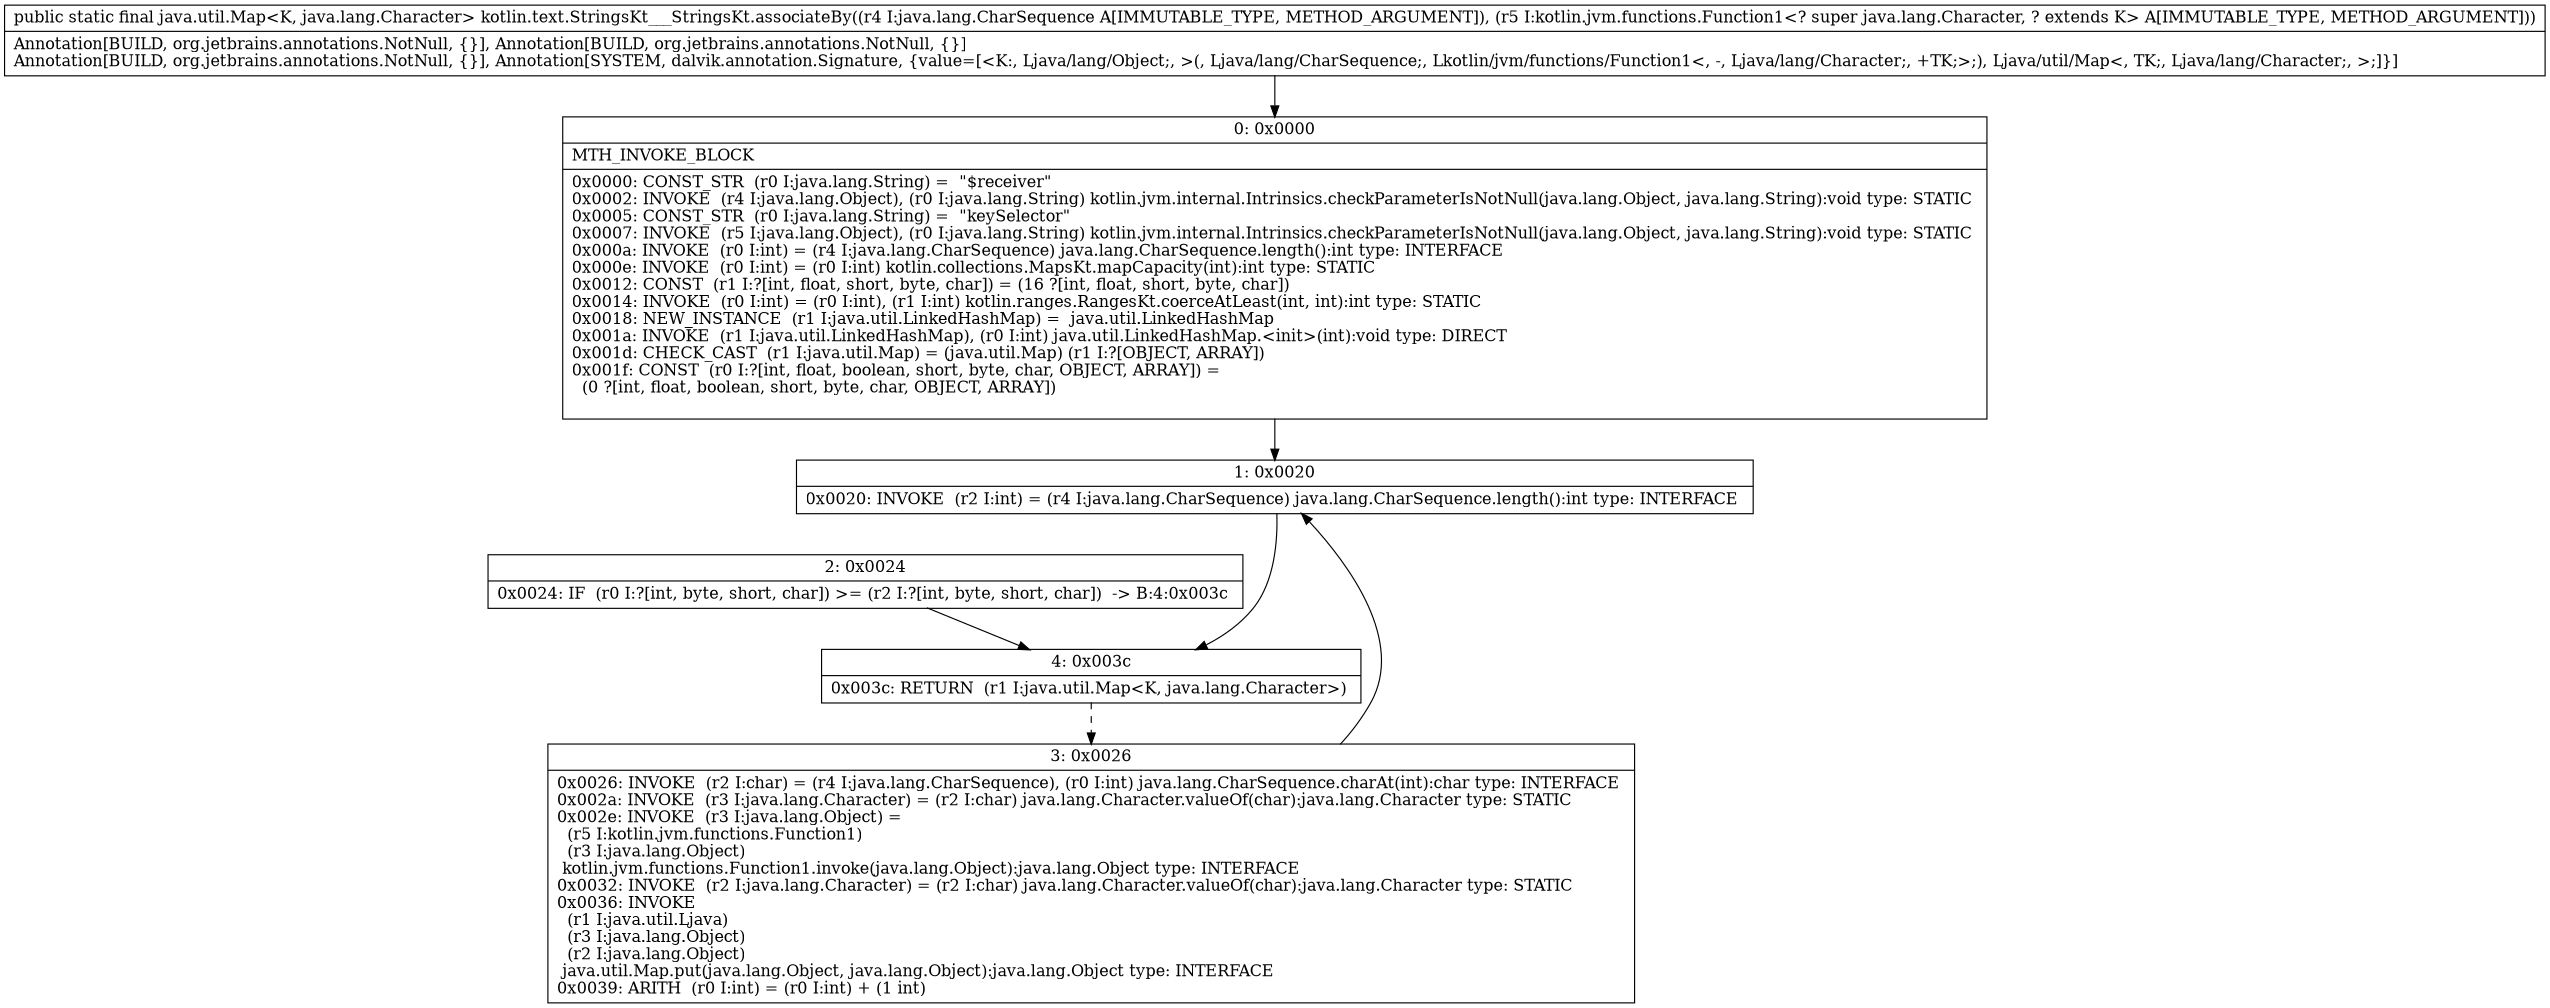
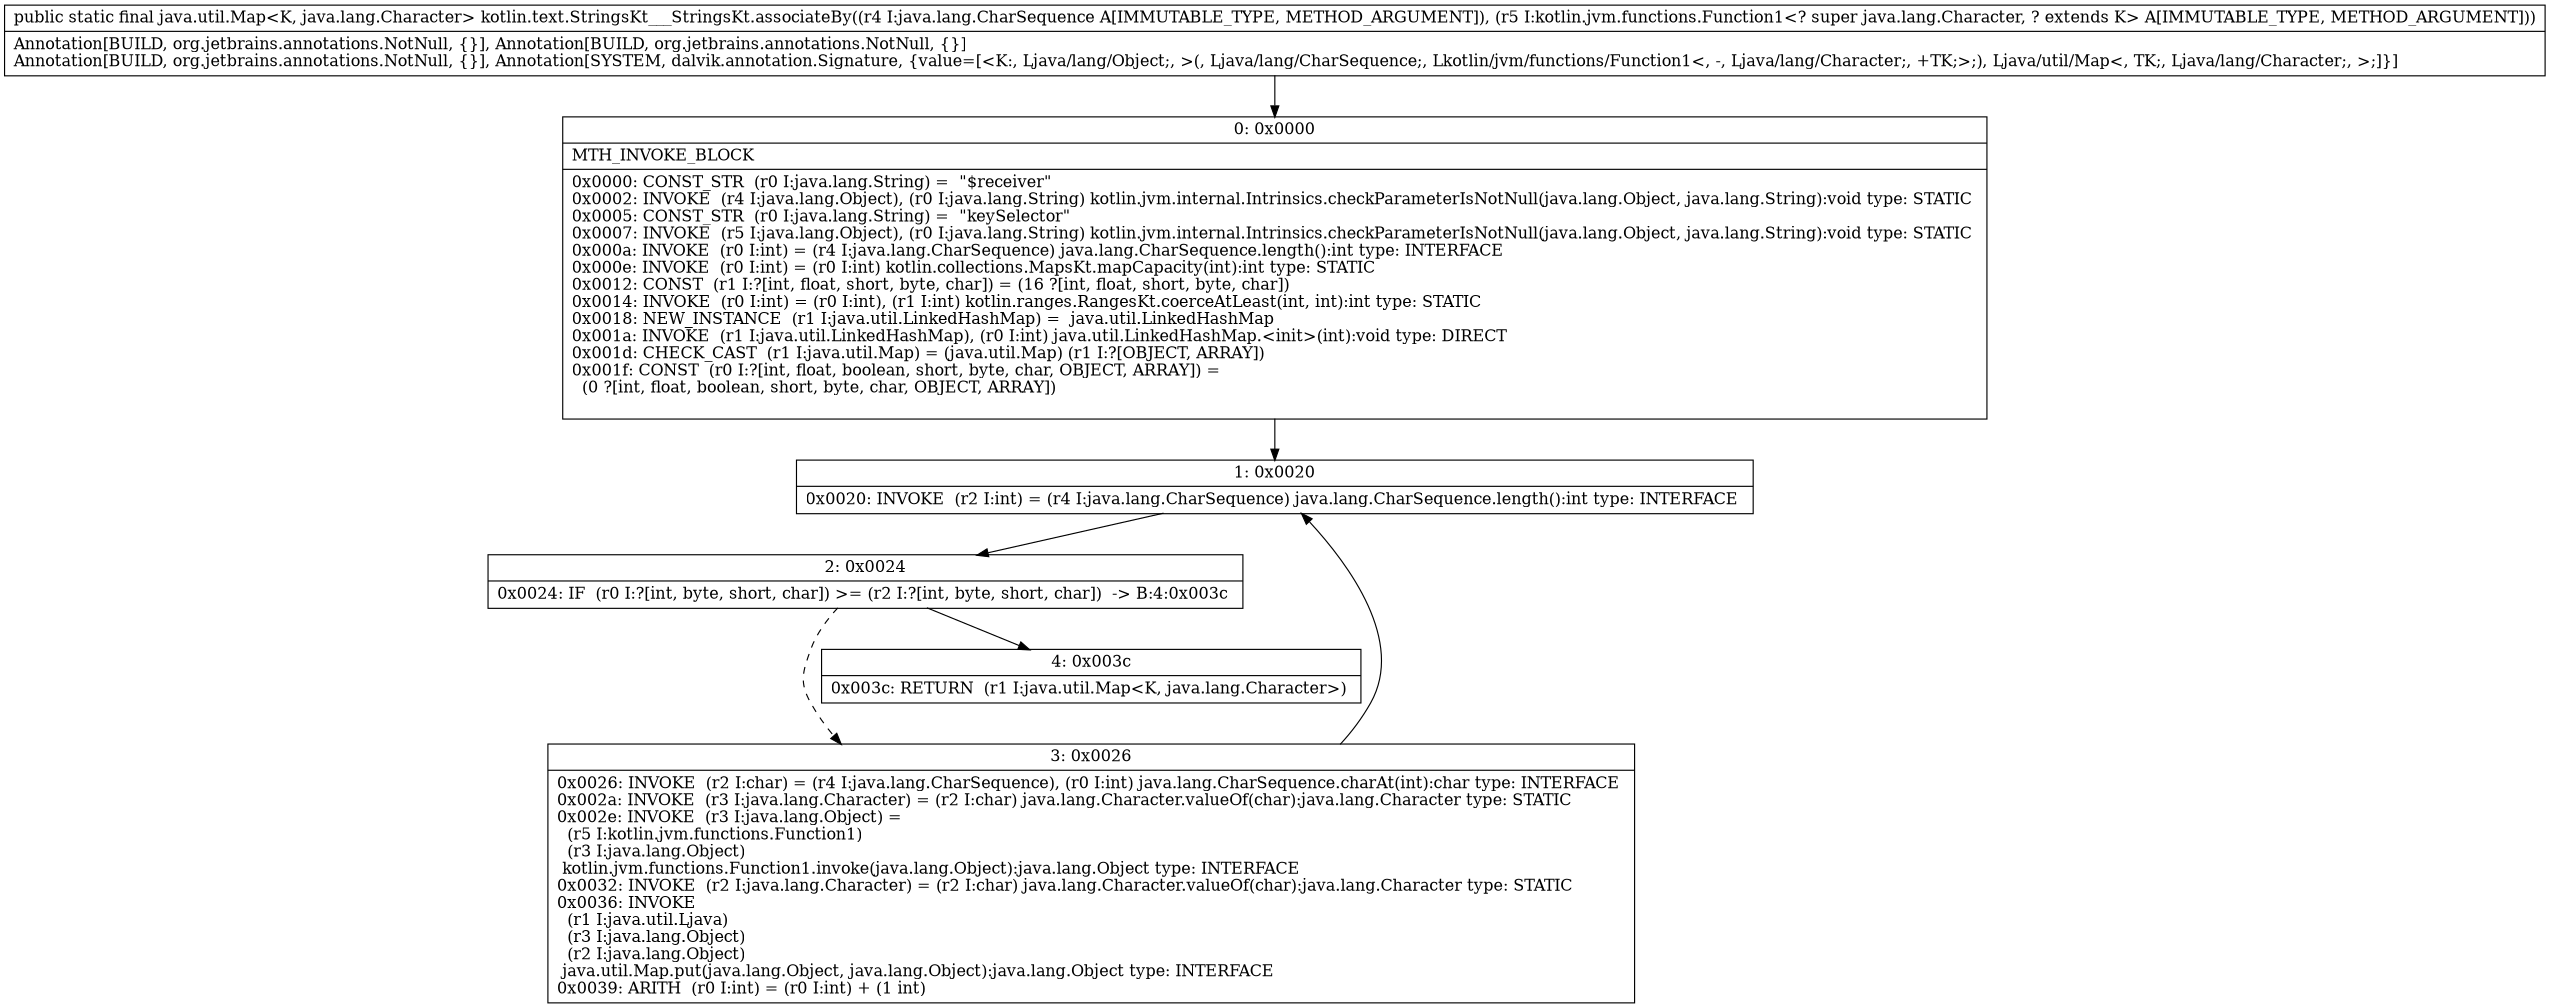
edge "1: 0x0020" -> "4: 0x003c": now "1: 0x0020" -> "2: 0x0024"
edge "4: 0x003c" -> "3: 0x0026": now "2: 0x0024" -> "3: 0x0026"
